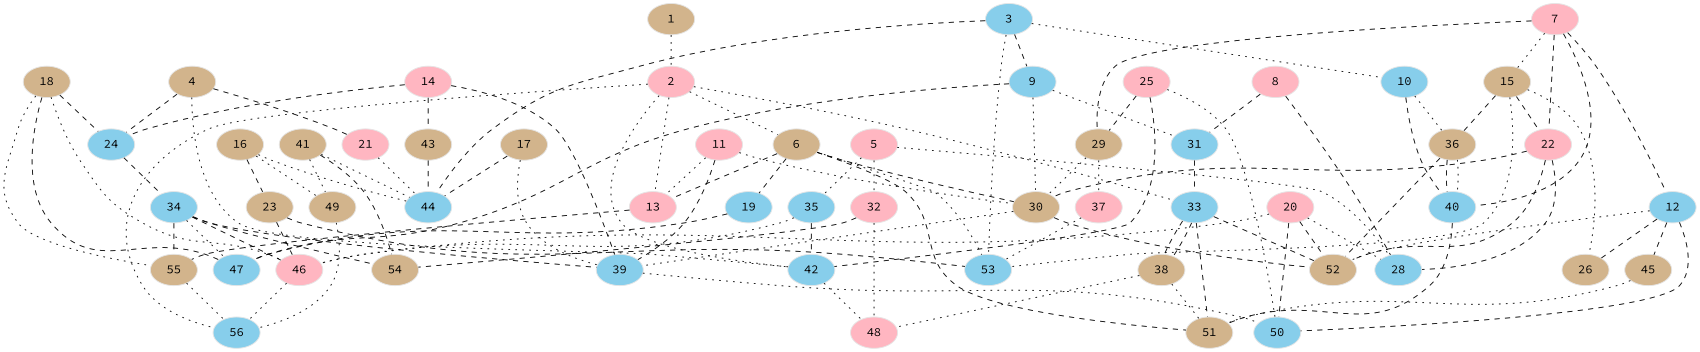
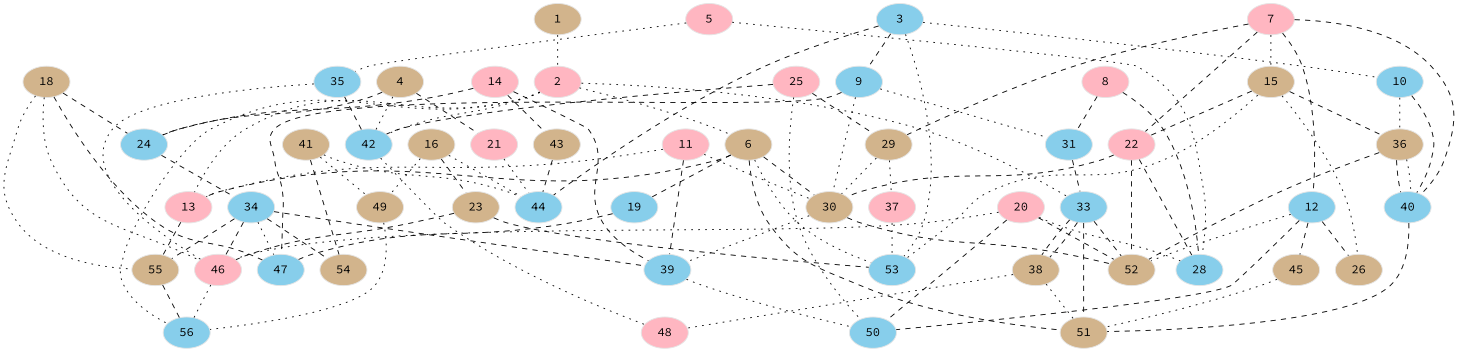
node "17": removed
node "32": removed
edge "55" -- "56": style dotted -> dashed
